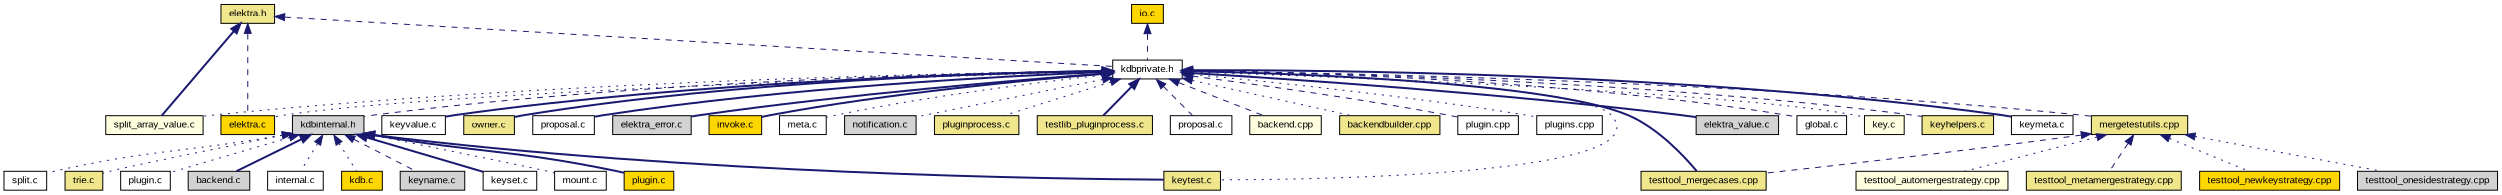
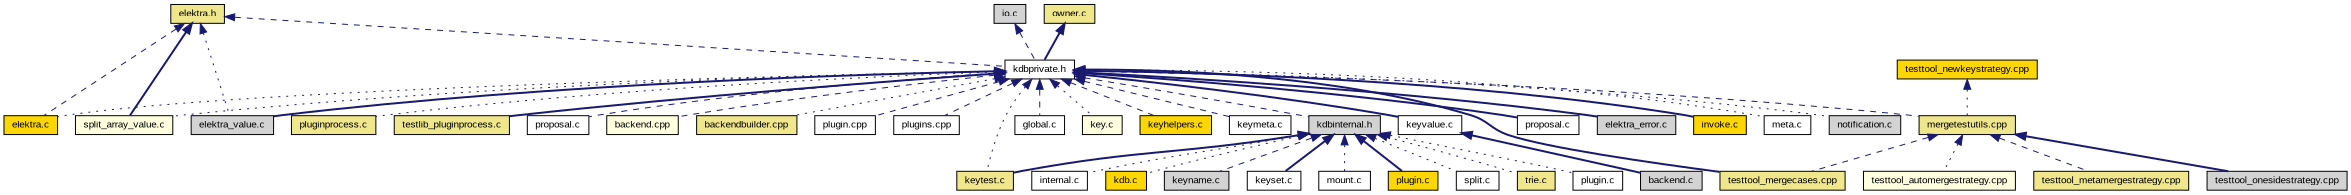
node "io.c": fillcolor gold -> lightgrey
edge "elektra_value.c" -> "elektra.h": added
edge "keymeta.c" -> "kdbprivate.h": style bold -> dashed
edge "owner.c" -> "kdbprivate.h": reversed
edge "plugins.cpp" -> "kdbprivate.h": style dotted -> dashed
node "keyhelpers.c": fillcolor khaki -> gold
edge "testtool_onesidestrategy.cpp" -> "mergetestutils.cpp": style dotted -> bold
edge "backend.c" -> "kdbinternal.h": now "backend.c" -> "keyvalue.c"
edge "testtool_newkeystrategy.cpp" -> "mergetestutils.cpp": reversed
